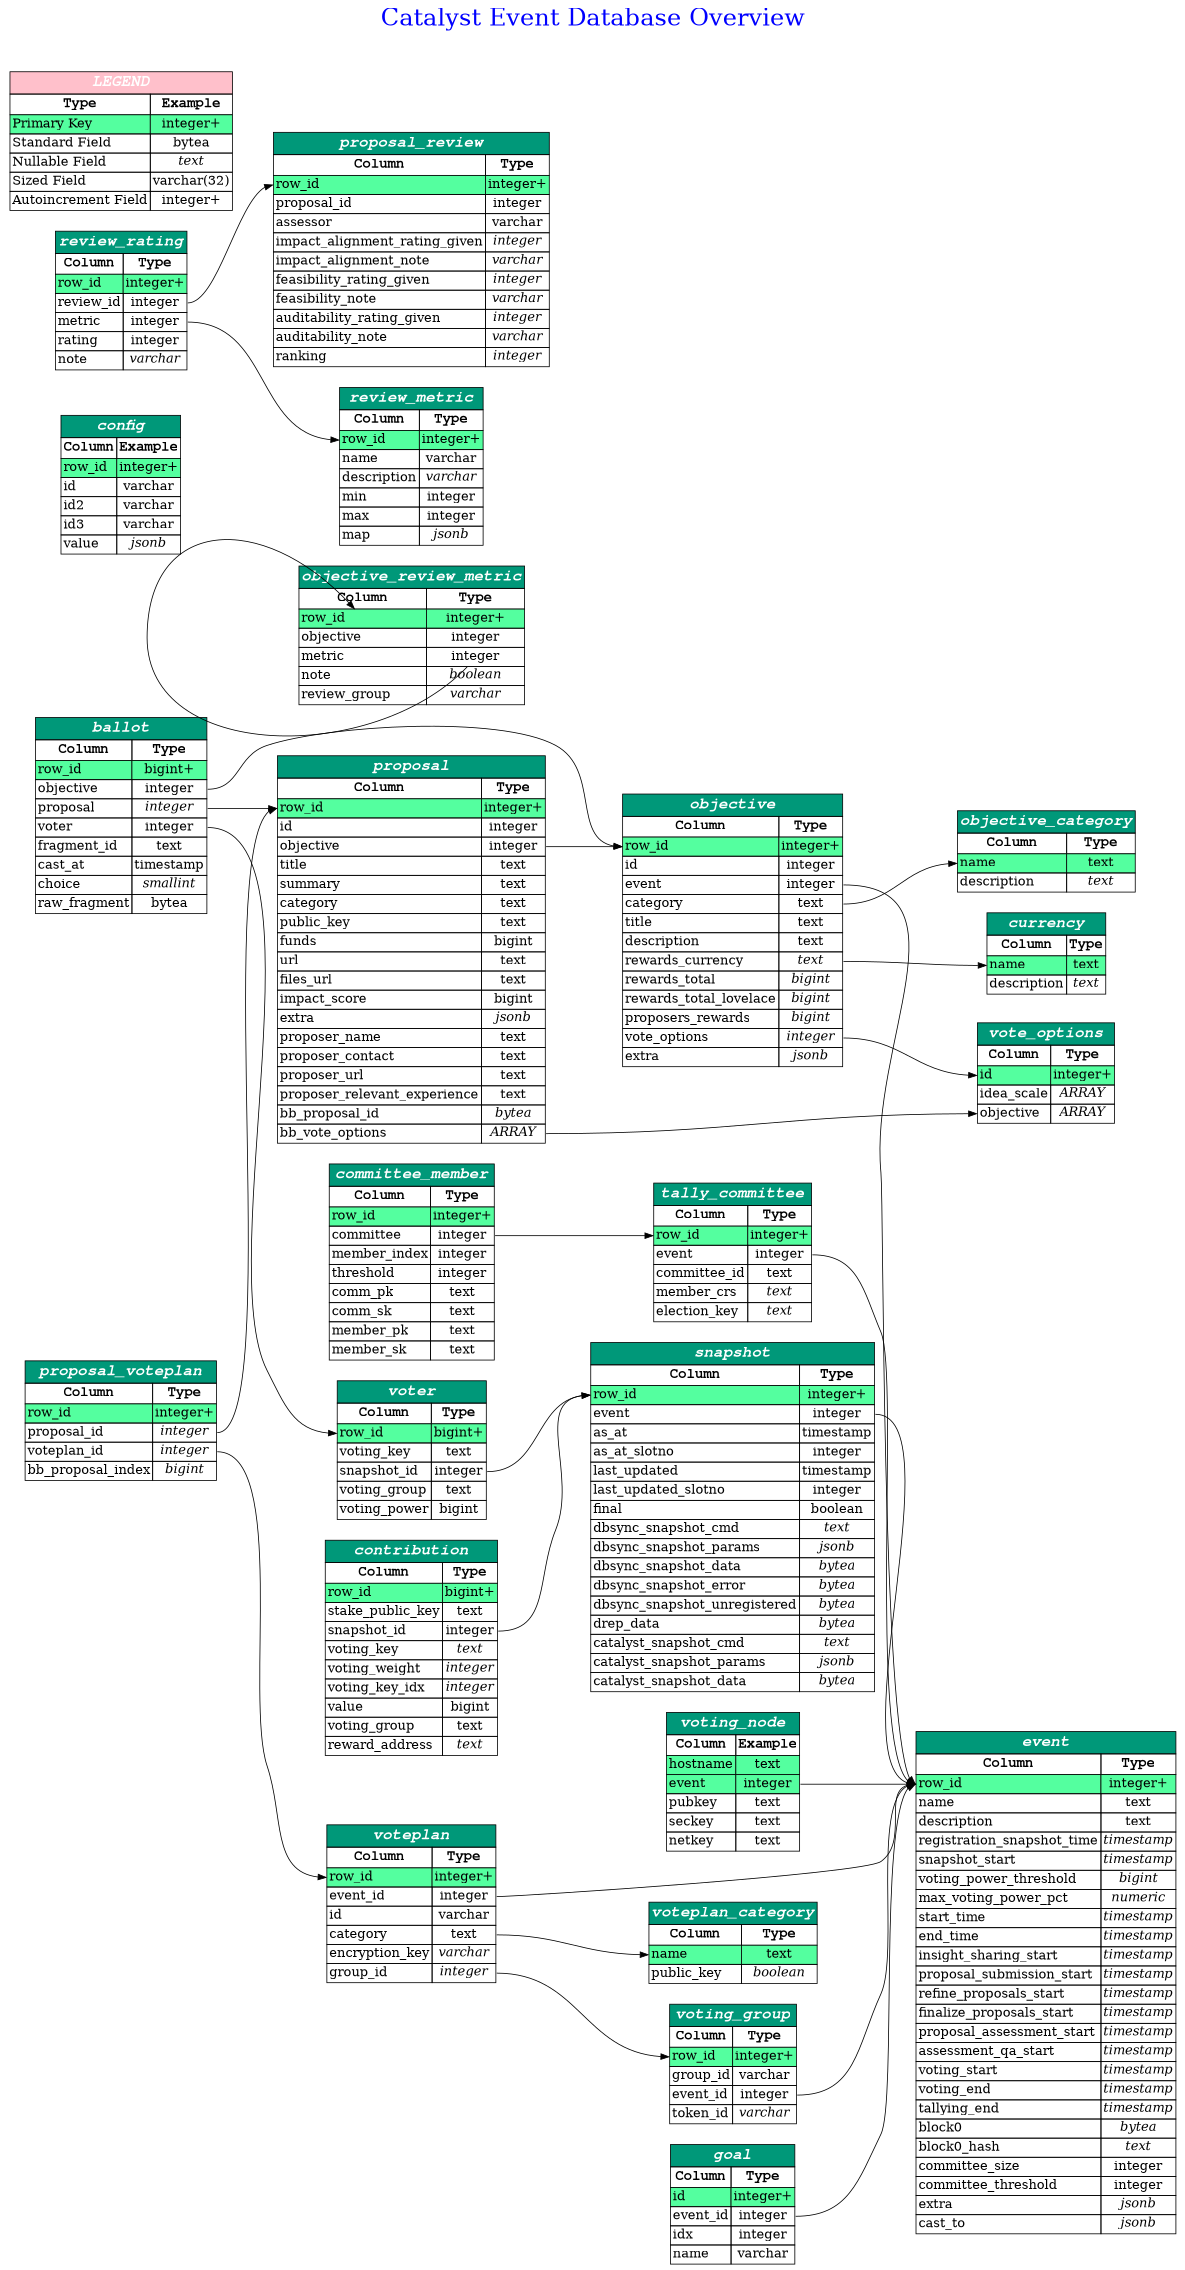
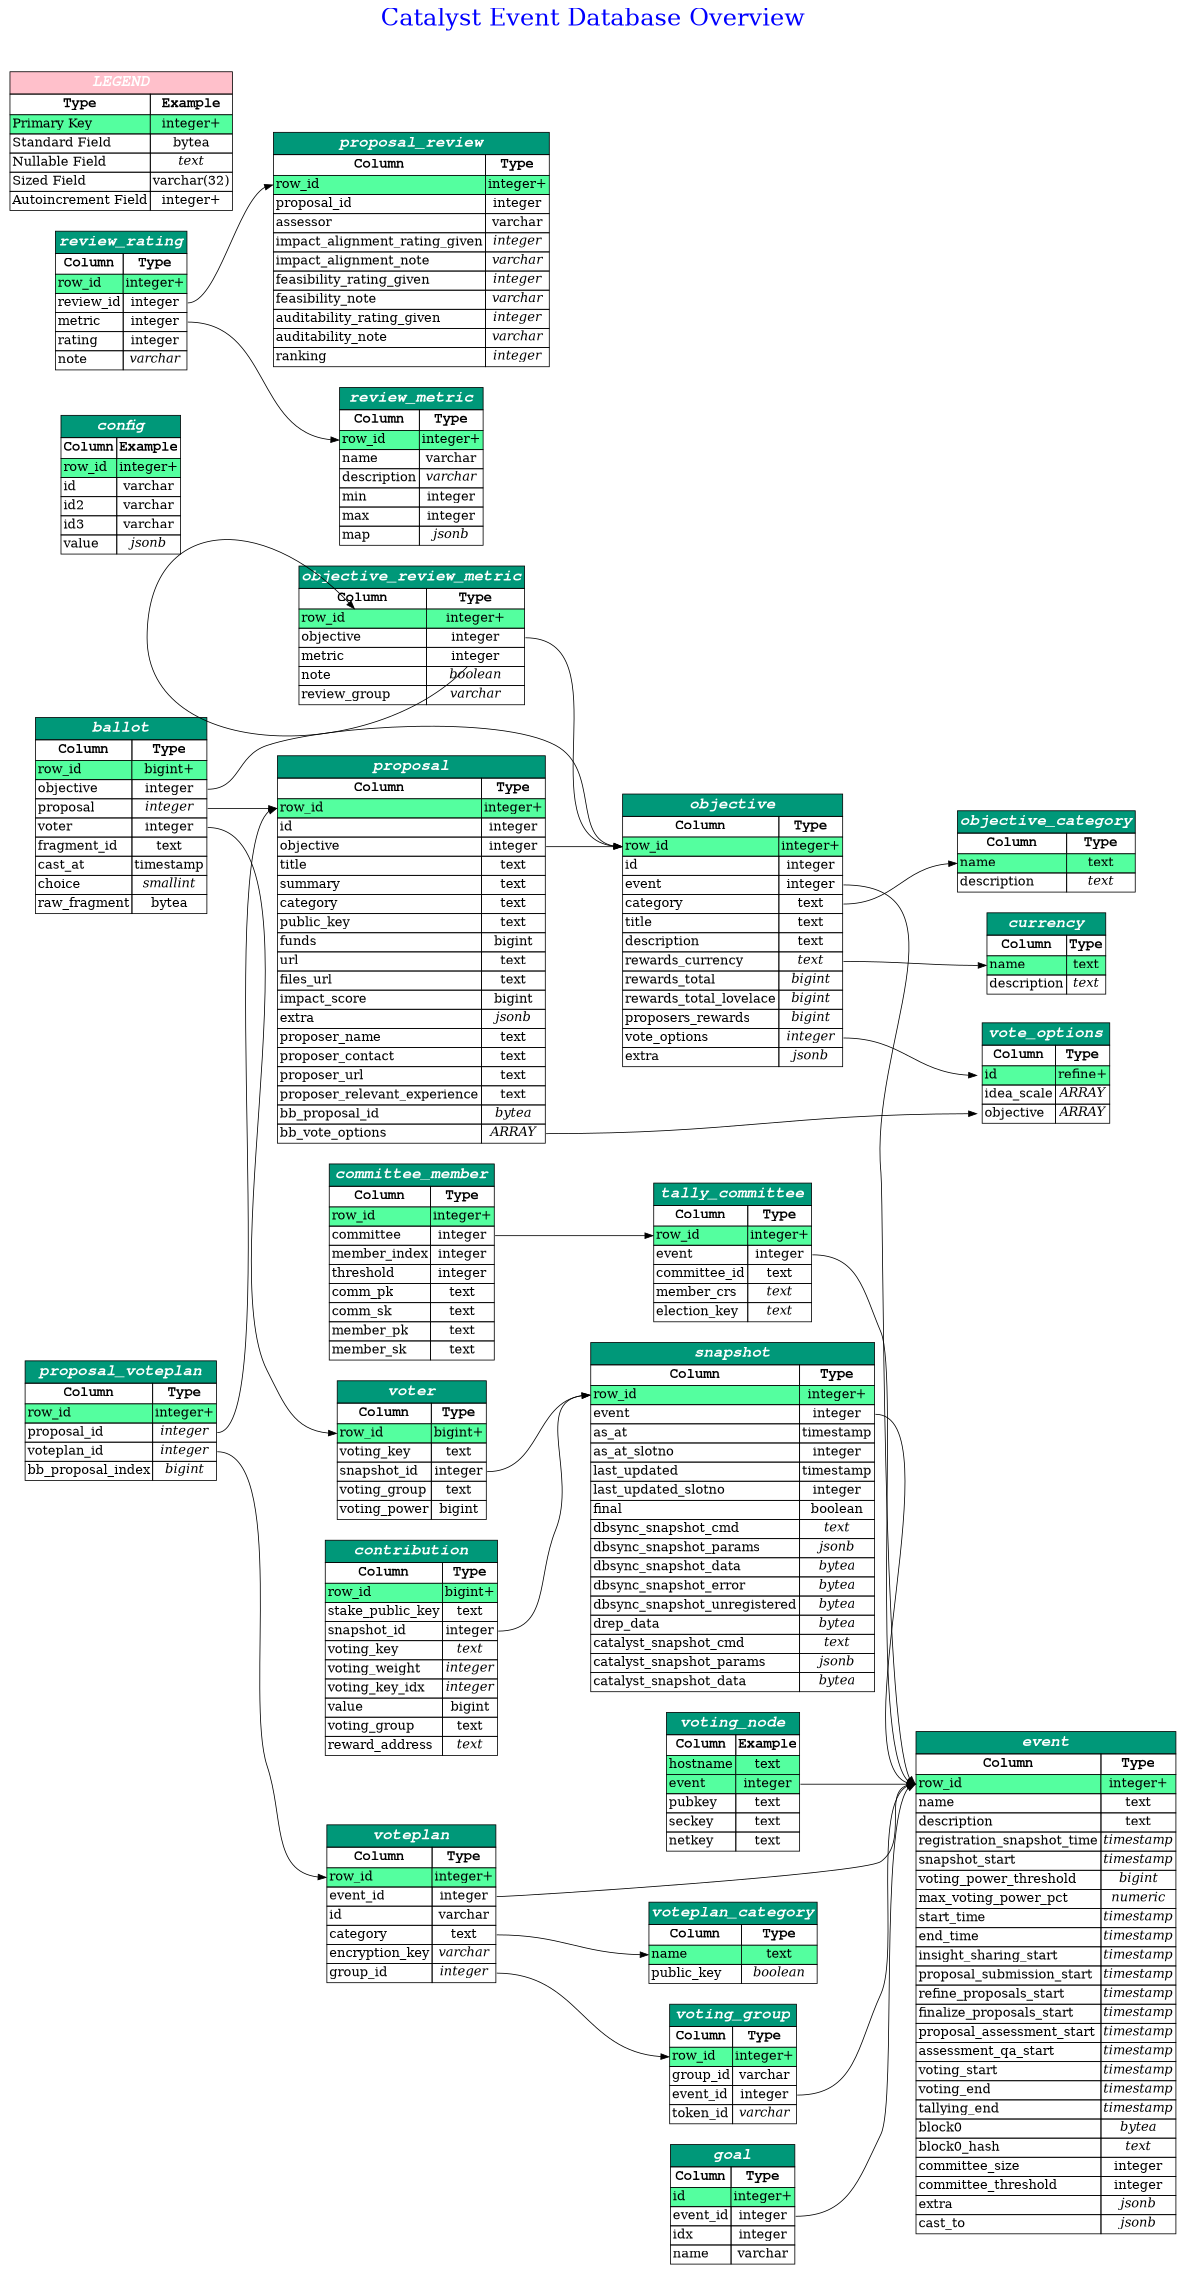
edge "objective_review_metric" -> "objective": added
node "vote_options": text "integer+" -> "refine+"
